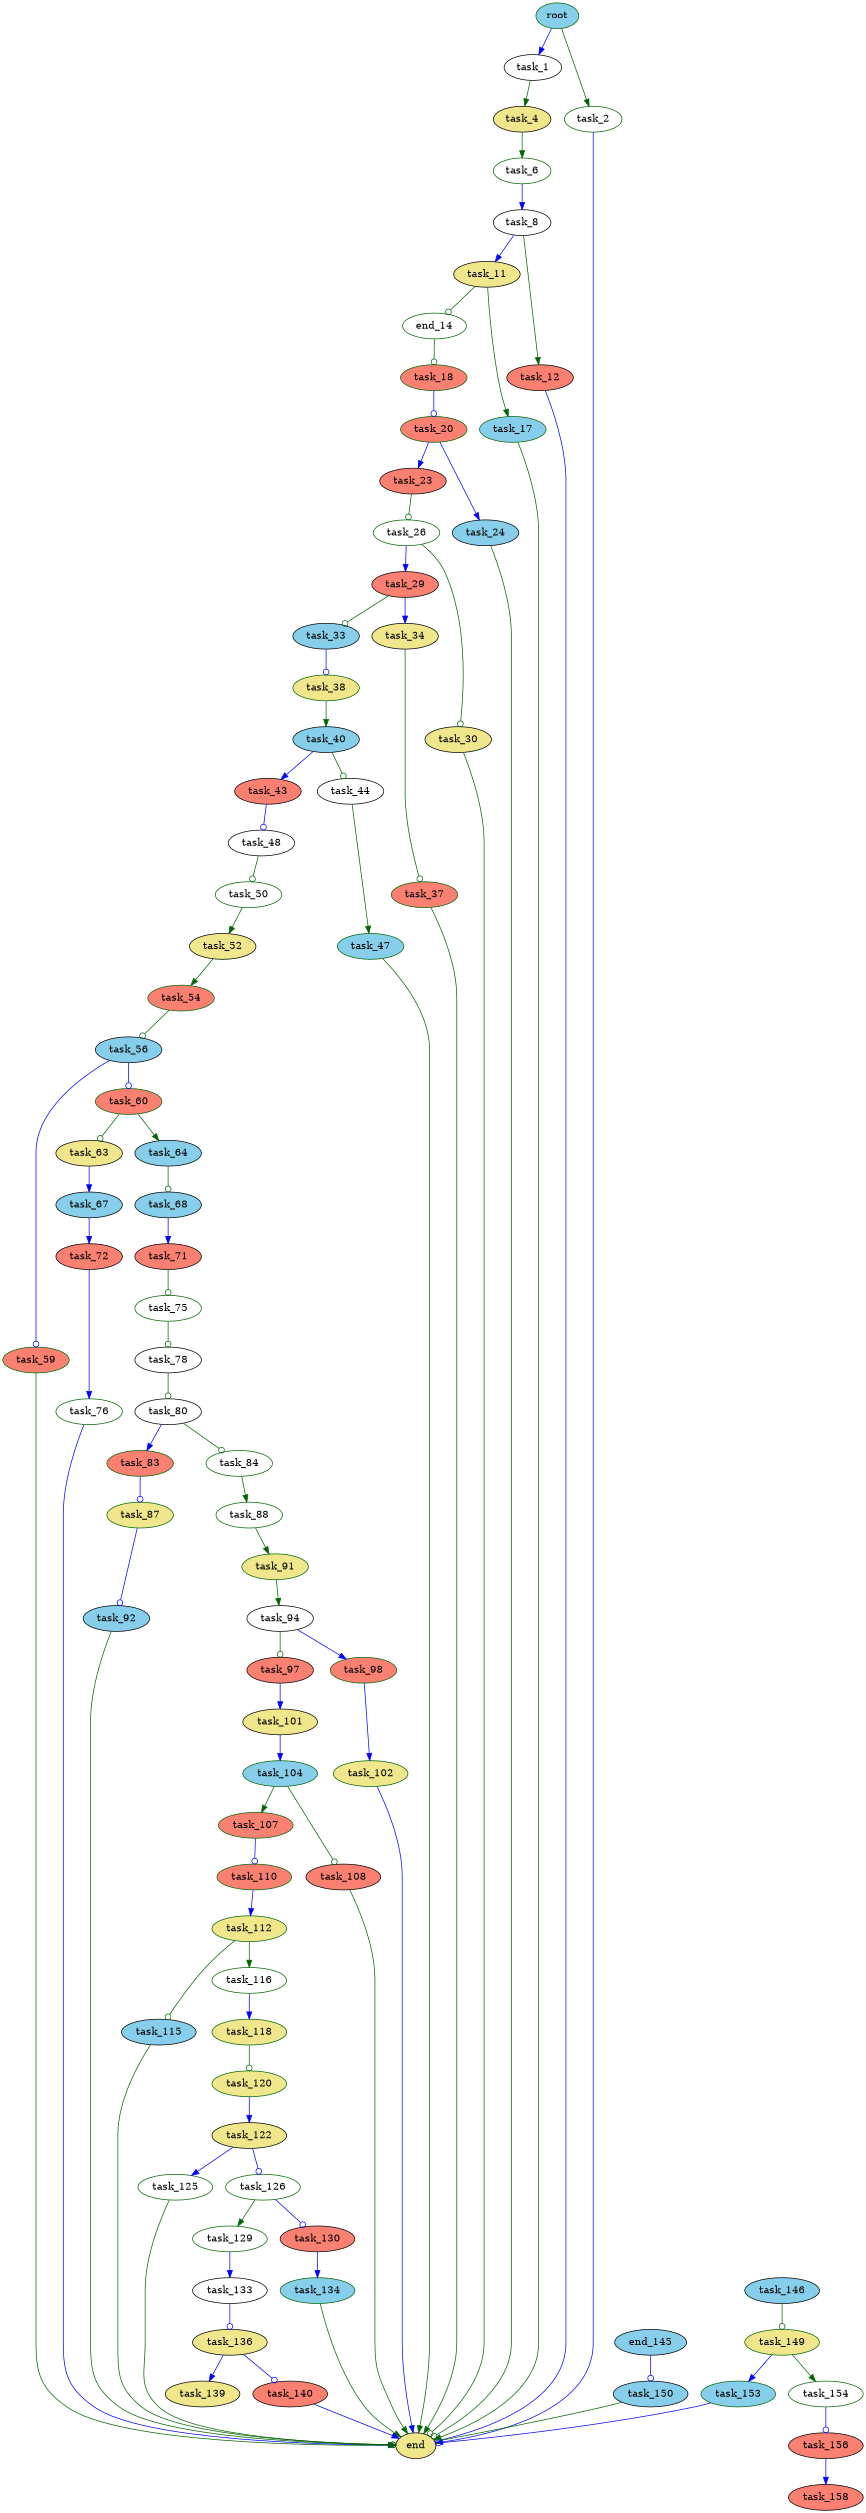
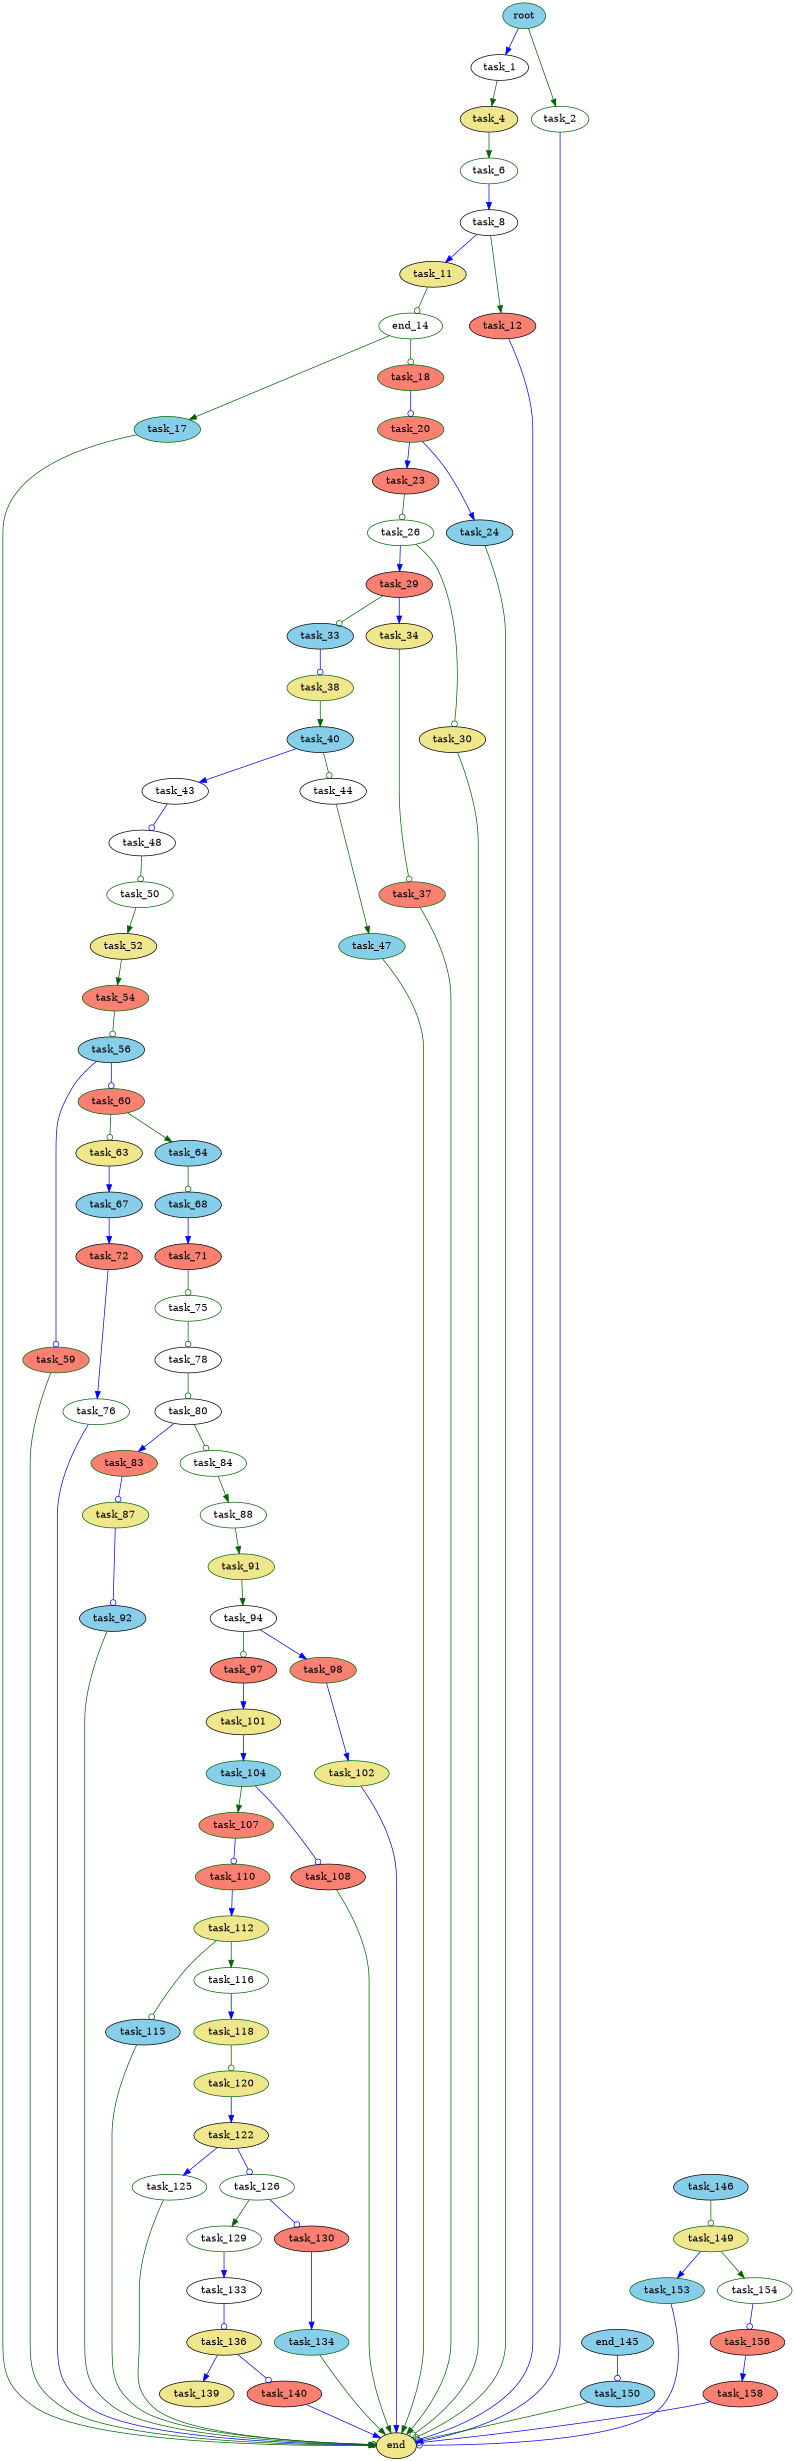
edge "task_11" -> "task_17": now "end_14" -> "task_17"
node "task_43": fillcolor salmon -> white
edge "task_104" -> "task_108": color darkgreen -> blue
edge "task_158" -> "end": added
